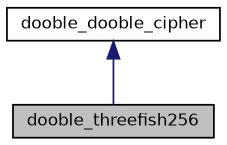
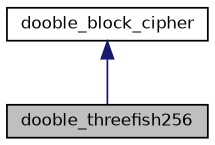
node "dooble_dooble_cipher": label "dooble_dooble_cipher" -> "dooble_block_cipher"
